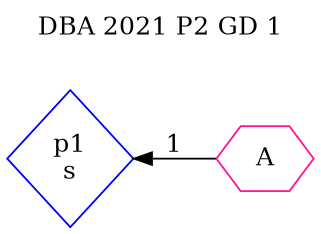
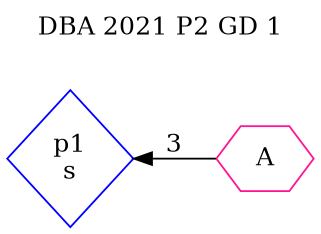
edge "A" -> "p1 s": label "1" -> "3"
